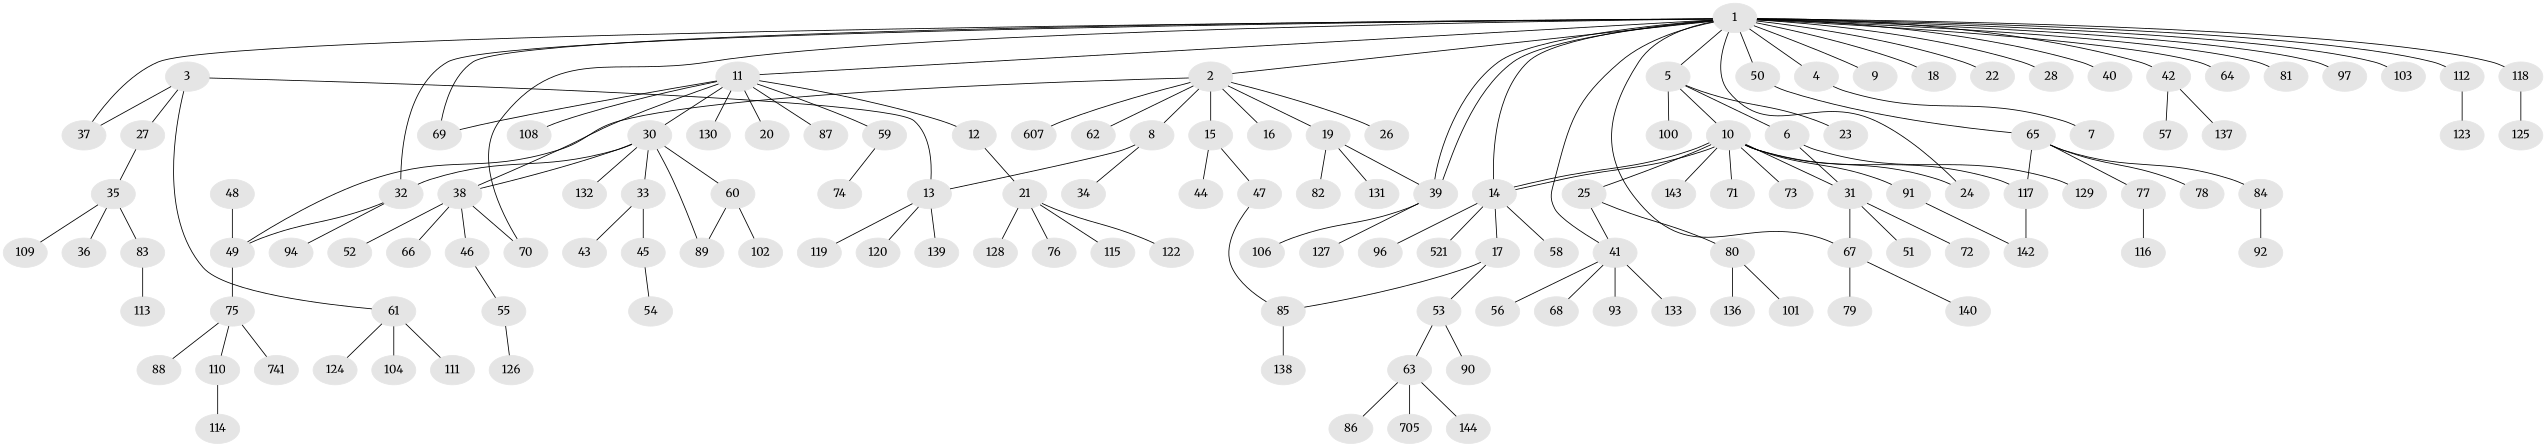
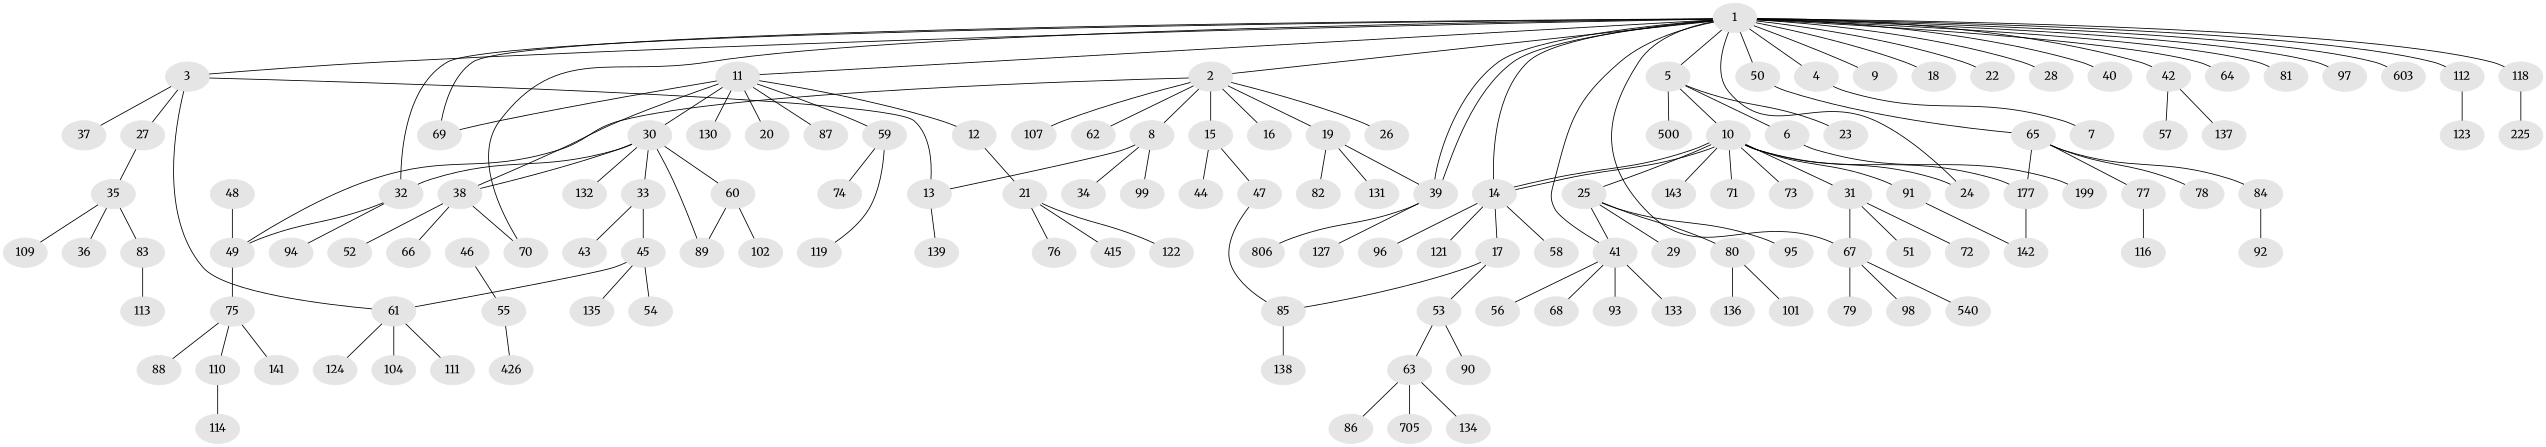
edge "1" -- "37": now "1" -- "3"
node "103": label "103" -> "603"
node "108": removed
node "607": label "607" -> "107"
node "100": label "100" -> "500"
node "125": label "125" -> "225"
edge "6" -- "31": removed
node "99": added
node "117": label "117" -> "177"
node "129": label "129" -> "199"
edge "38" -- "46": removed
edge "13" -- "119": now "59" -- "119"
node "120": removed
node "128": removed
node "115": label "115" -> "415"
node "106": label "106" -> "806"
node "521": label "521" -> "121"
node "29": added
node "95": added
edge "45" -- "61": added
node "135": added
node "98": added
node "140": label "140" -> "540"
node "741": label "741" -> "141"
node "126": label "126" -> "426"
node "144": label "144" -> "134"
